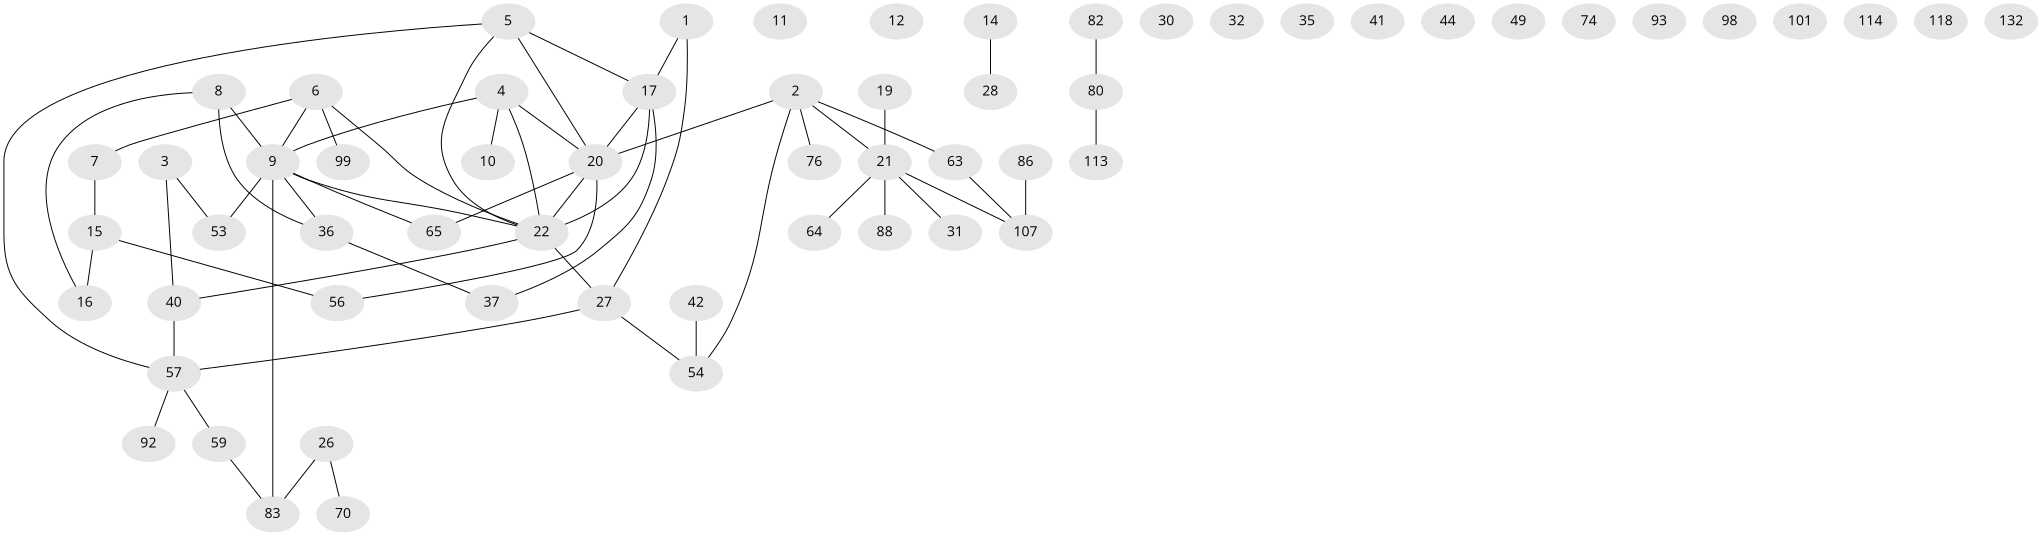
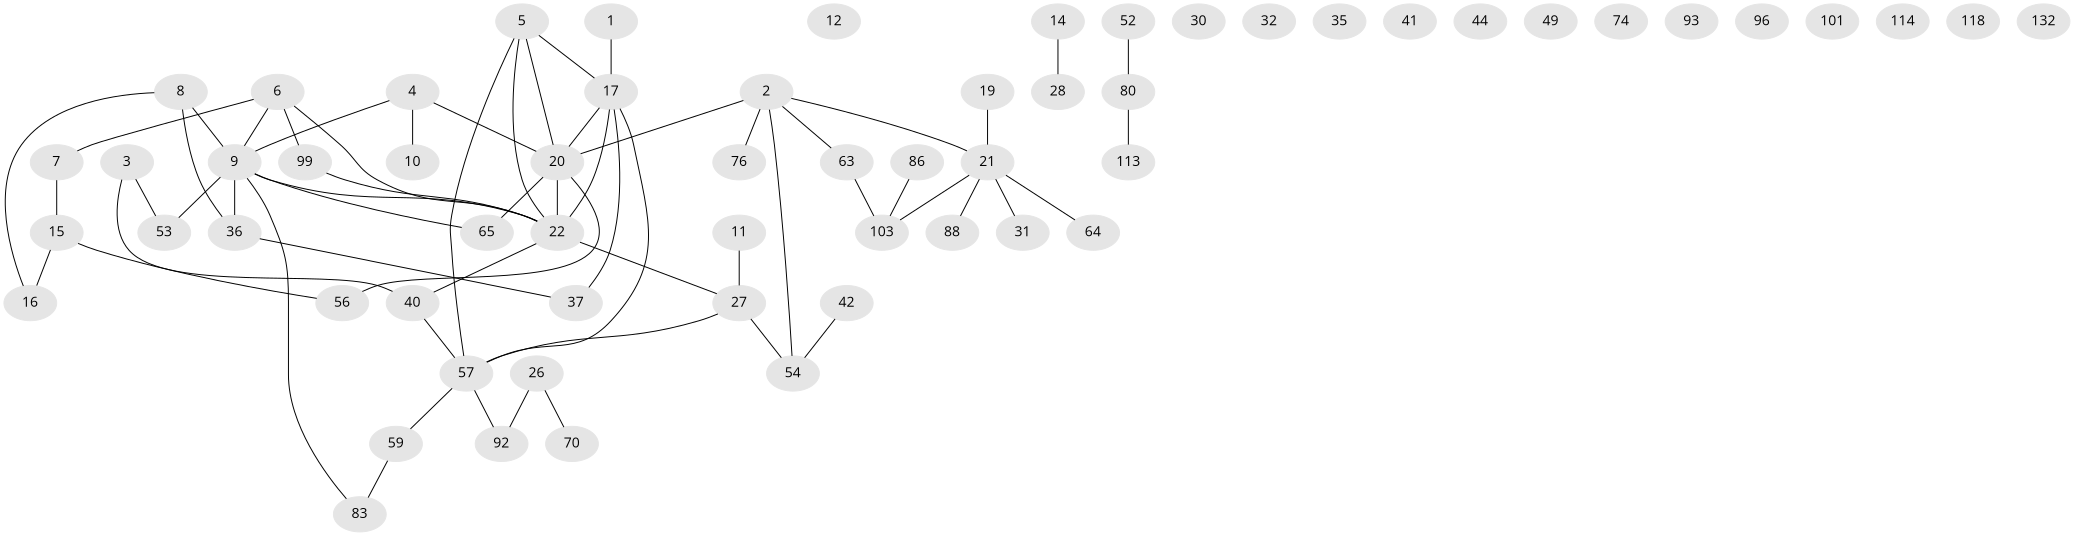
node "82": label "82" -> "52"
node "98": label "98" -> "96"
edge "4" -- "22": now "99" -- "22"
edge "1" -- "27": now "11" -- "27"
node "107": label "107" -> "103"
edge "17" -- "57": added
edge "26" -- "83": now "26" -- "92"
